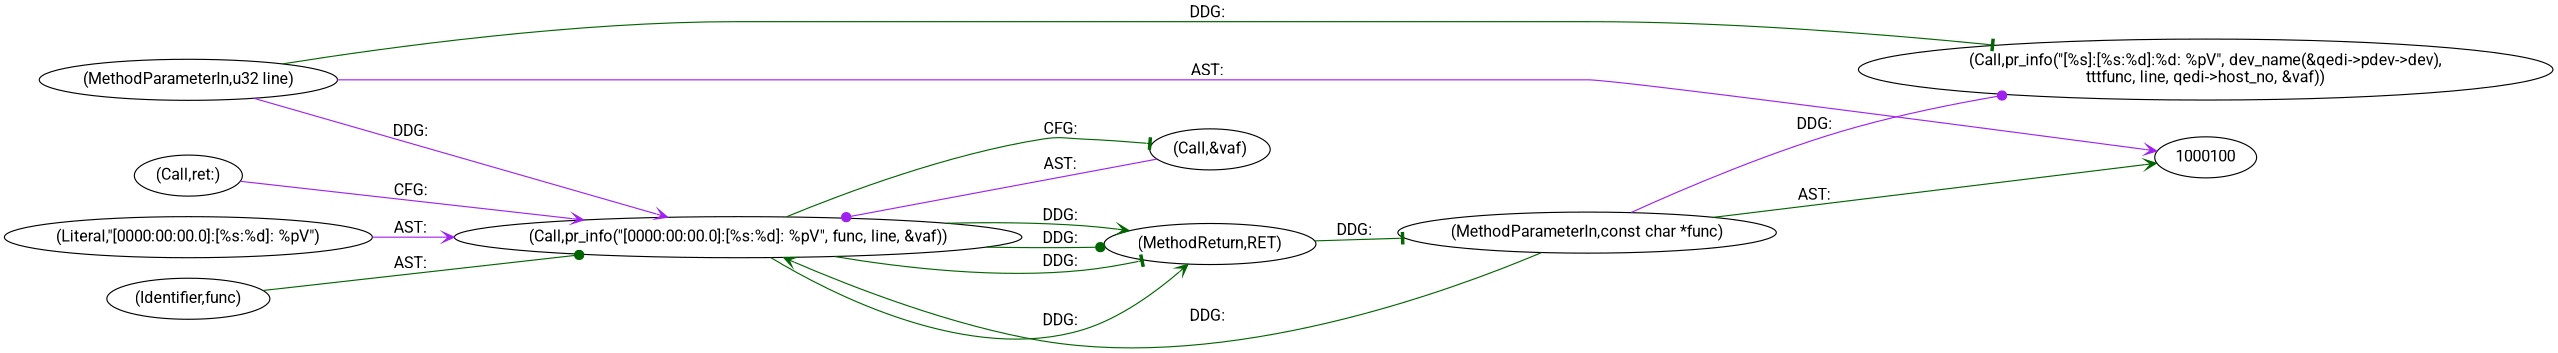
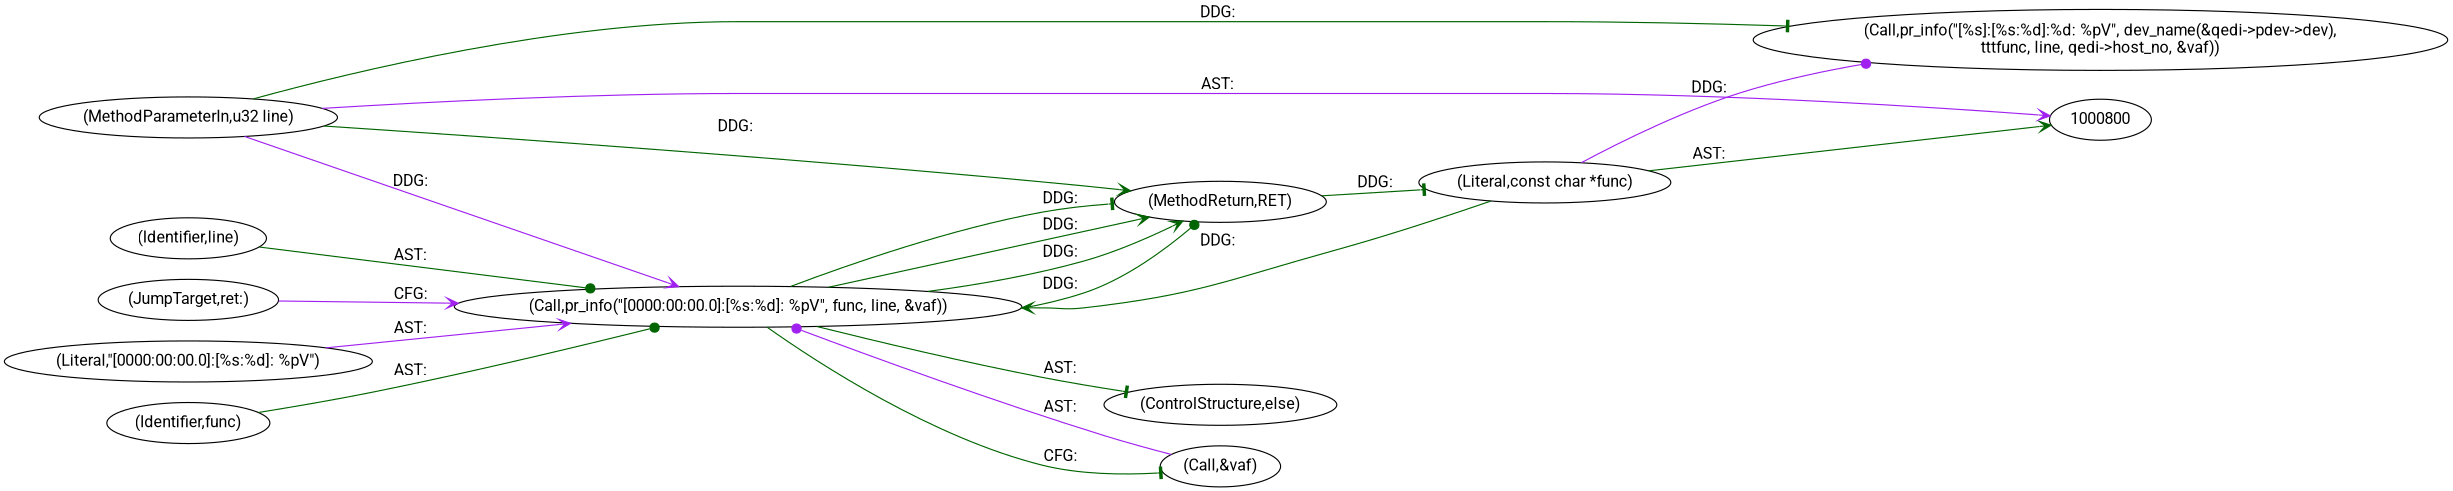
edge "(MethodParameterIn,u32 line)" -> "(MethodReturn,RET)": added, label "DDG:"
node "1000100": label "1000100" -> "1000800"
node "(Call,ret:)": label "(Call,ret:)" -> "(JumpTarget,ret:)"
node "(MethodParameterIn,const char *func)": label "(MethodParameterIn,const char *func)" -> "(Literal,const char *func)"
node "(Identifier,line)": added
node "(ControlStructure,else)": added
